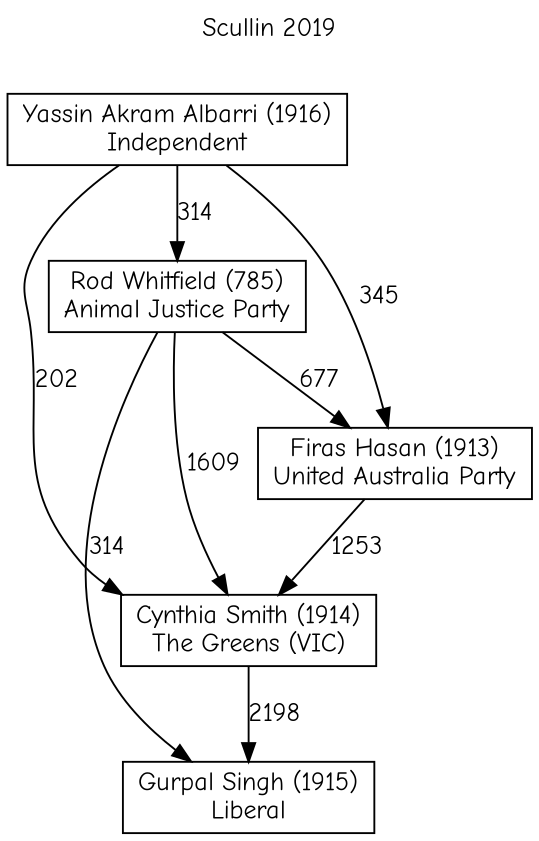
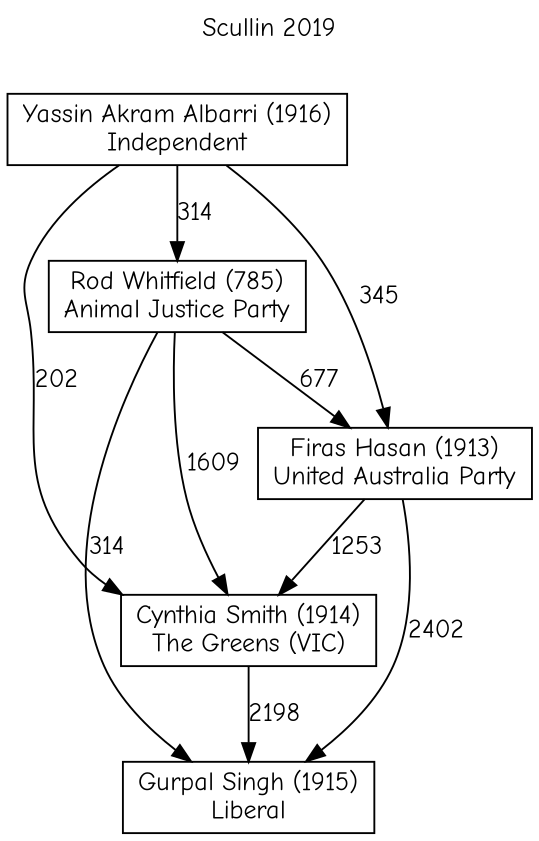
edge "Firas Hasan (1913) United Australia Party" -> "Gurpal Singh (1915) Liberal": added, label "2402"
